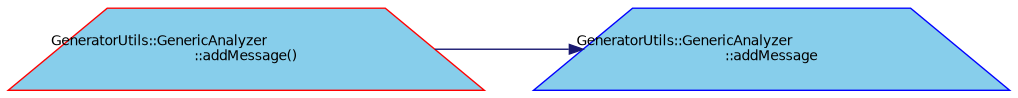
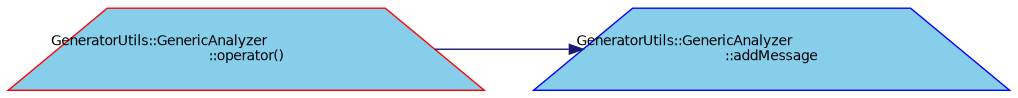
node "GeneratorUtils::GenericAnalyzer ::addMessage()": label "GeneratorUtils::GenericAnalyzer ::addMessage()" -> "GeneratorUtils::GenericAnalyzer ::operator()"
